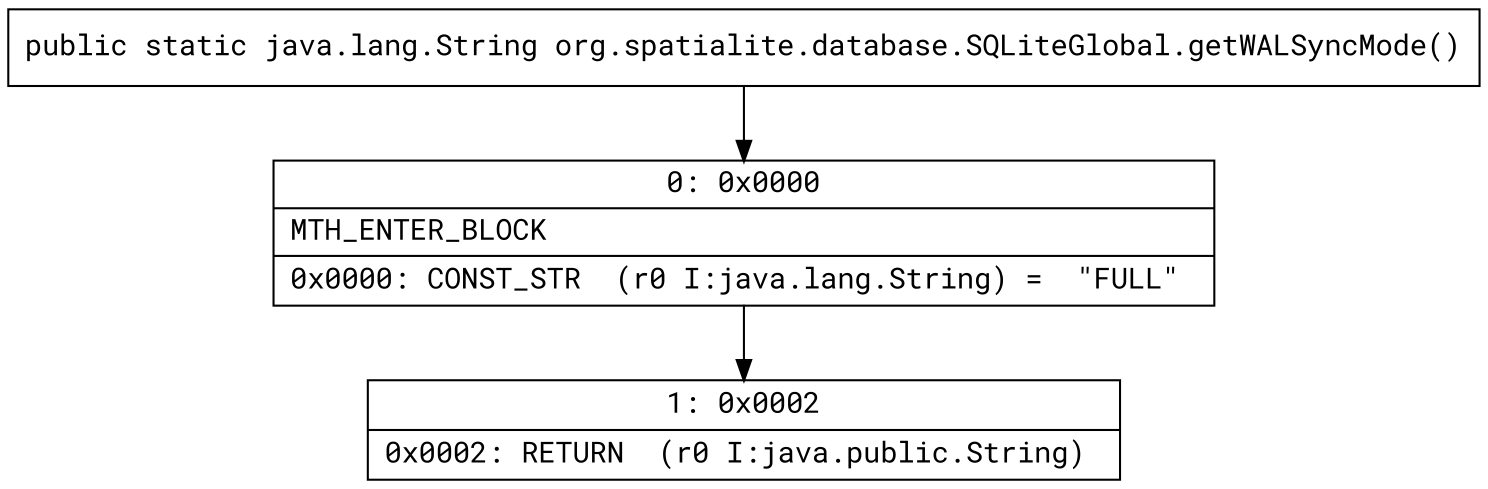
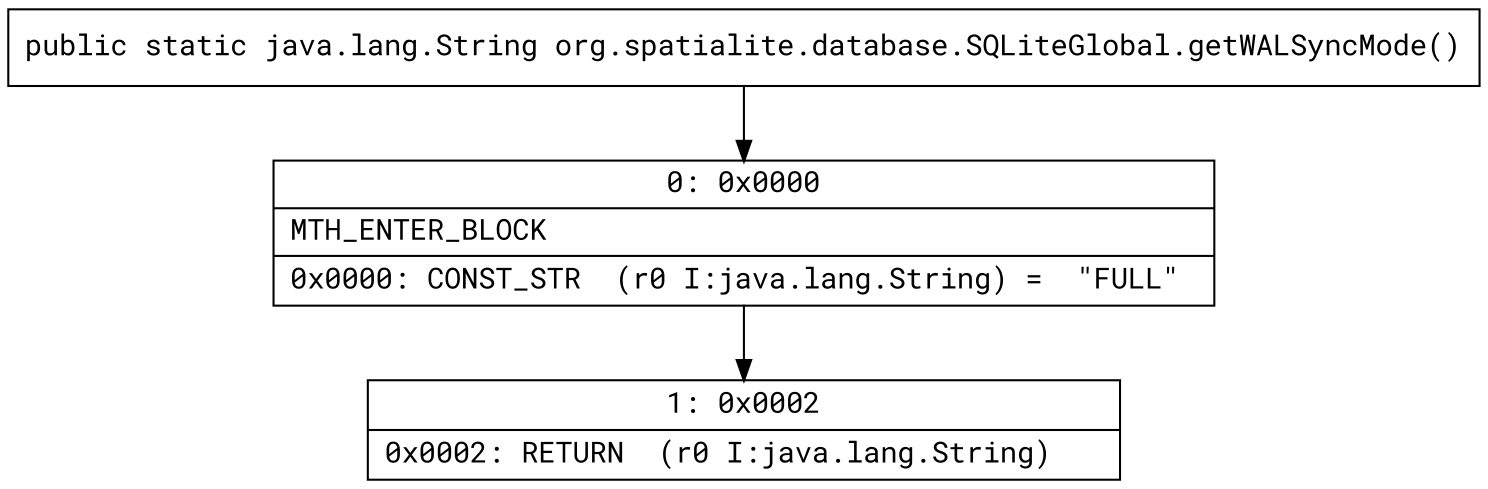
node "1: 0x0002": text "0x0002: RETURN  (r0 I:java.public.String)" -> "0x0002: RETURN  (r0 I:java.lang.String)"
